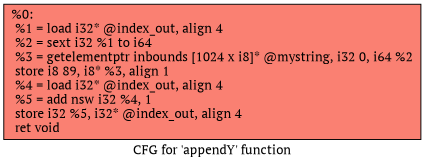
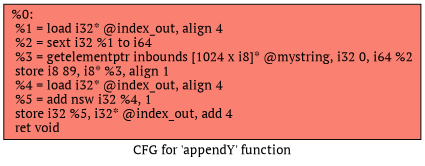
node "%0:": text "store i32 %5, i32* @index_out, align 4" -> "store i32 %5, i32* @index_out, add 4"
